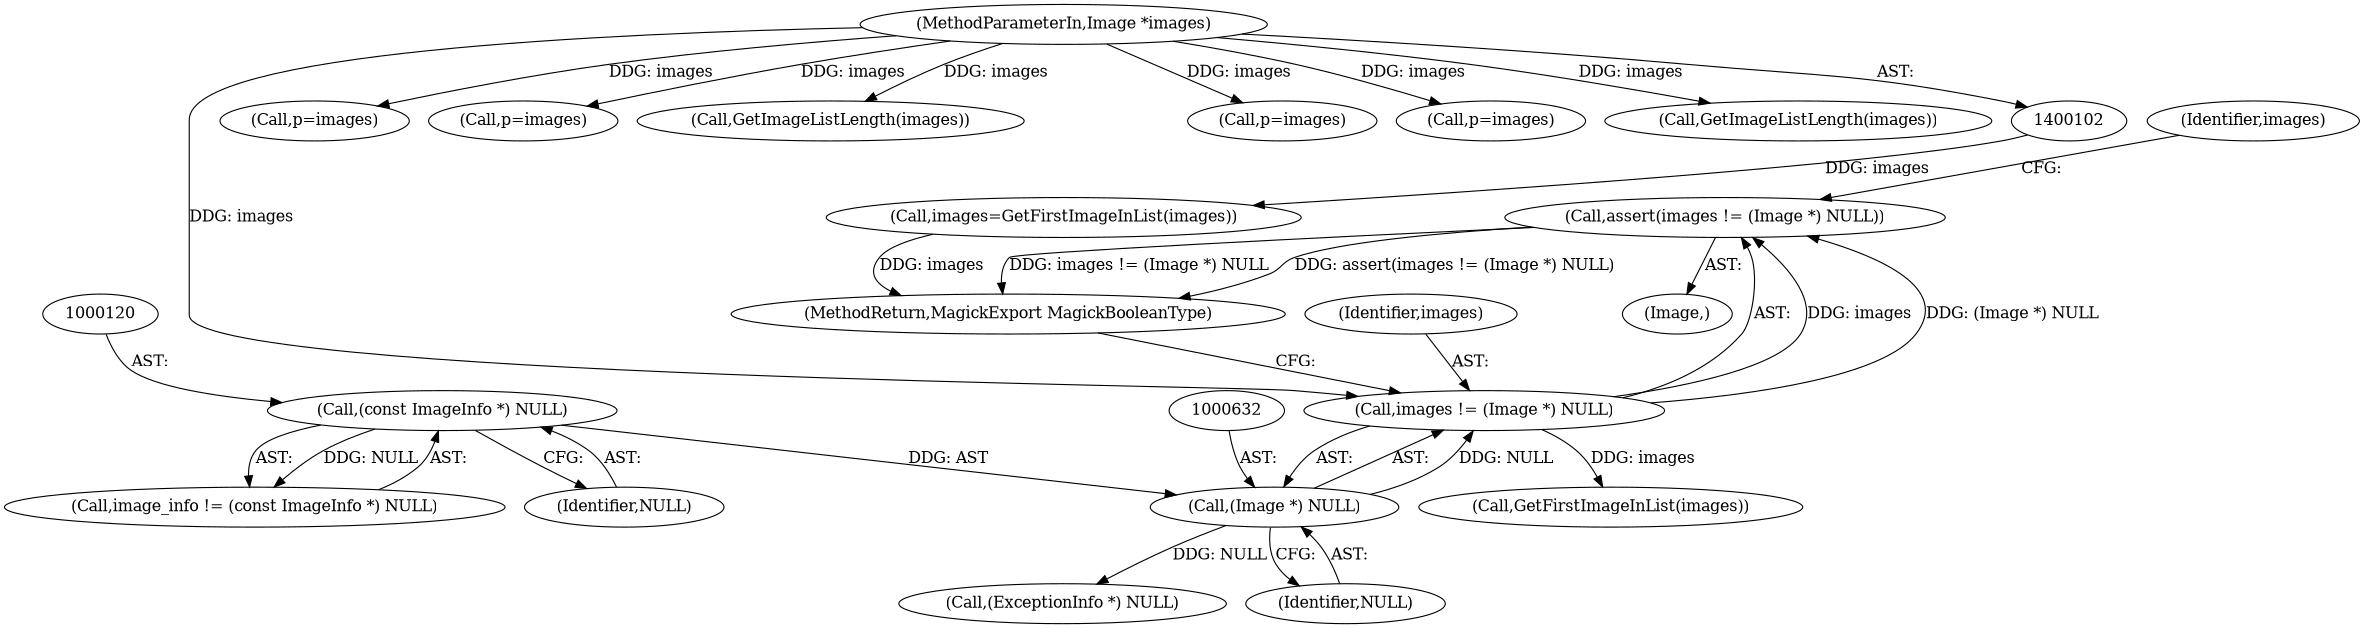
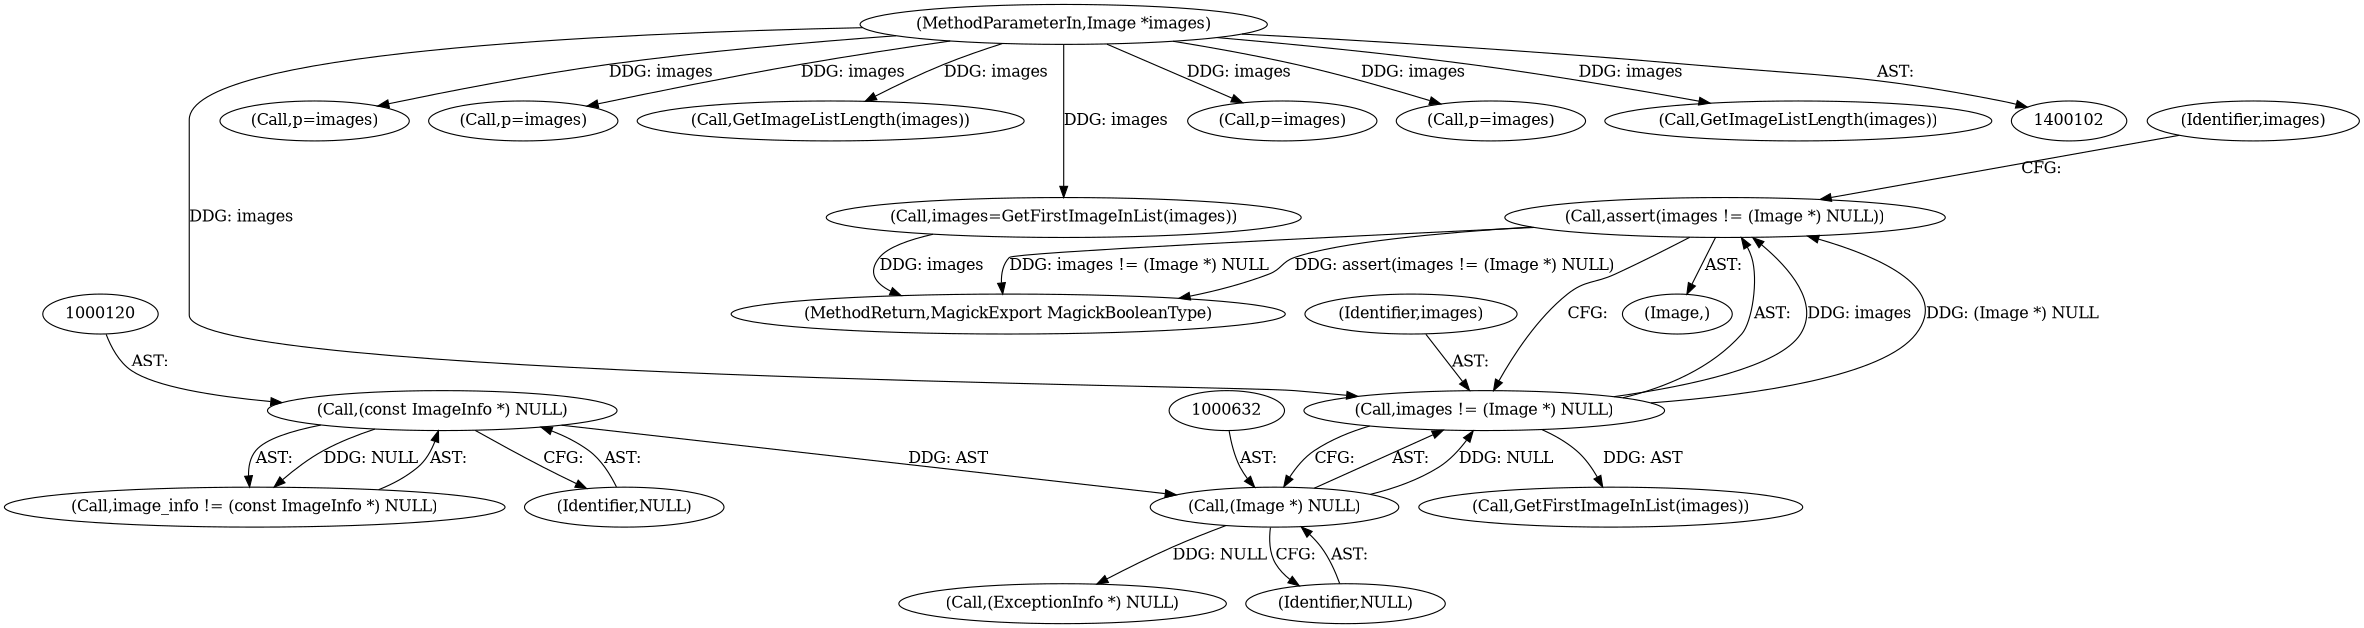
edge "1400102" -> "(Call,images=GetFirstImageInList(images))": now "(MethodParameterIn,Image *images)" -> "(Call,images=GetFirstImageInList(images))"
edge "(MethodReturn,MagickExport MagickBooleanType)" -> "(Call,images != (Image *) NULL)": now "(Call,assert(images != (Image *) NULL))" -> "(Call,images != (Image *) NULL)"
edge "(Call,images != (Image *) NULL)" -> "(Call,(Image *) NULL)": label "AST: " -> "CFG: "
edge "(Call,images != (Image *) NULL)" -> "(Call,GetFirstImageInList(images))": label "DDG: images" -> "DDG: AST"
